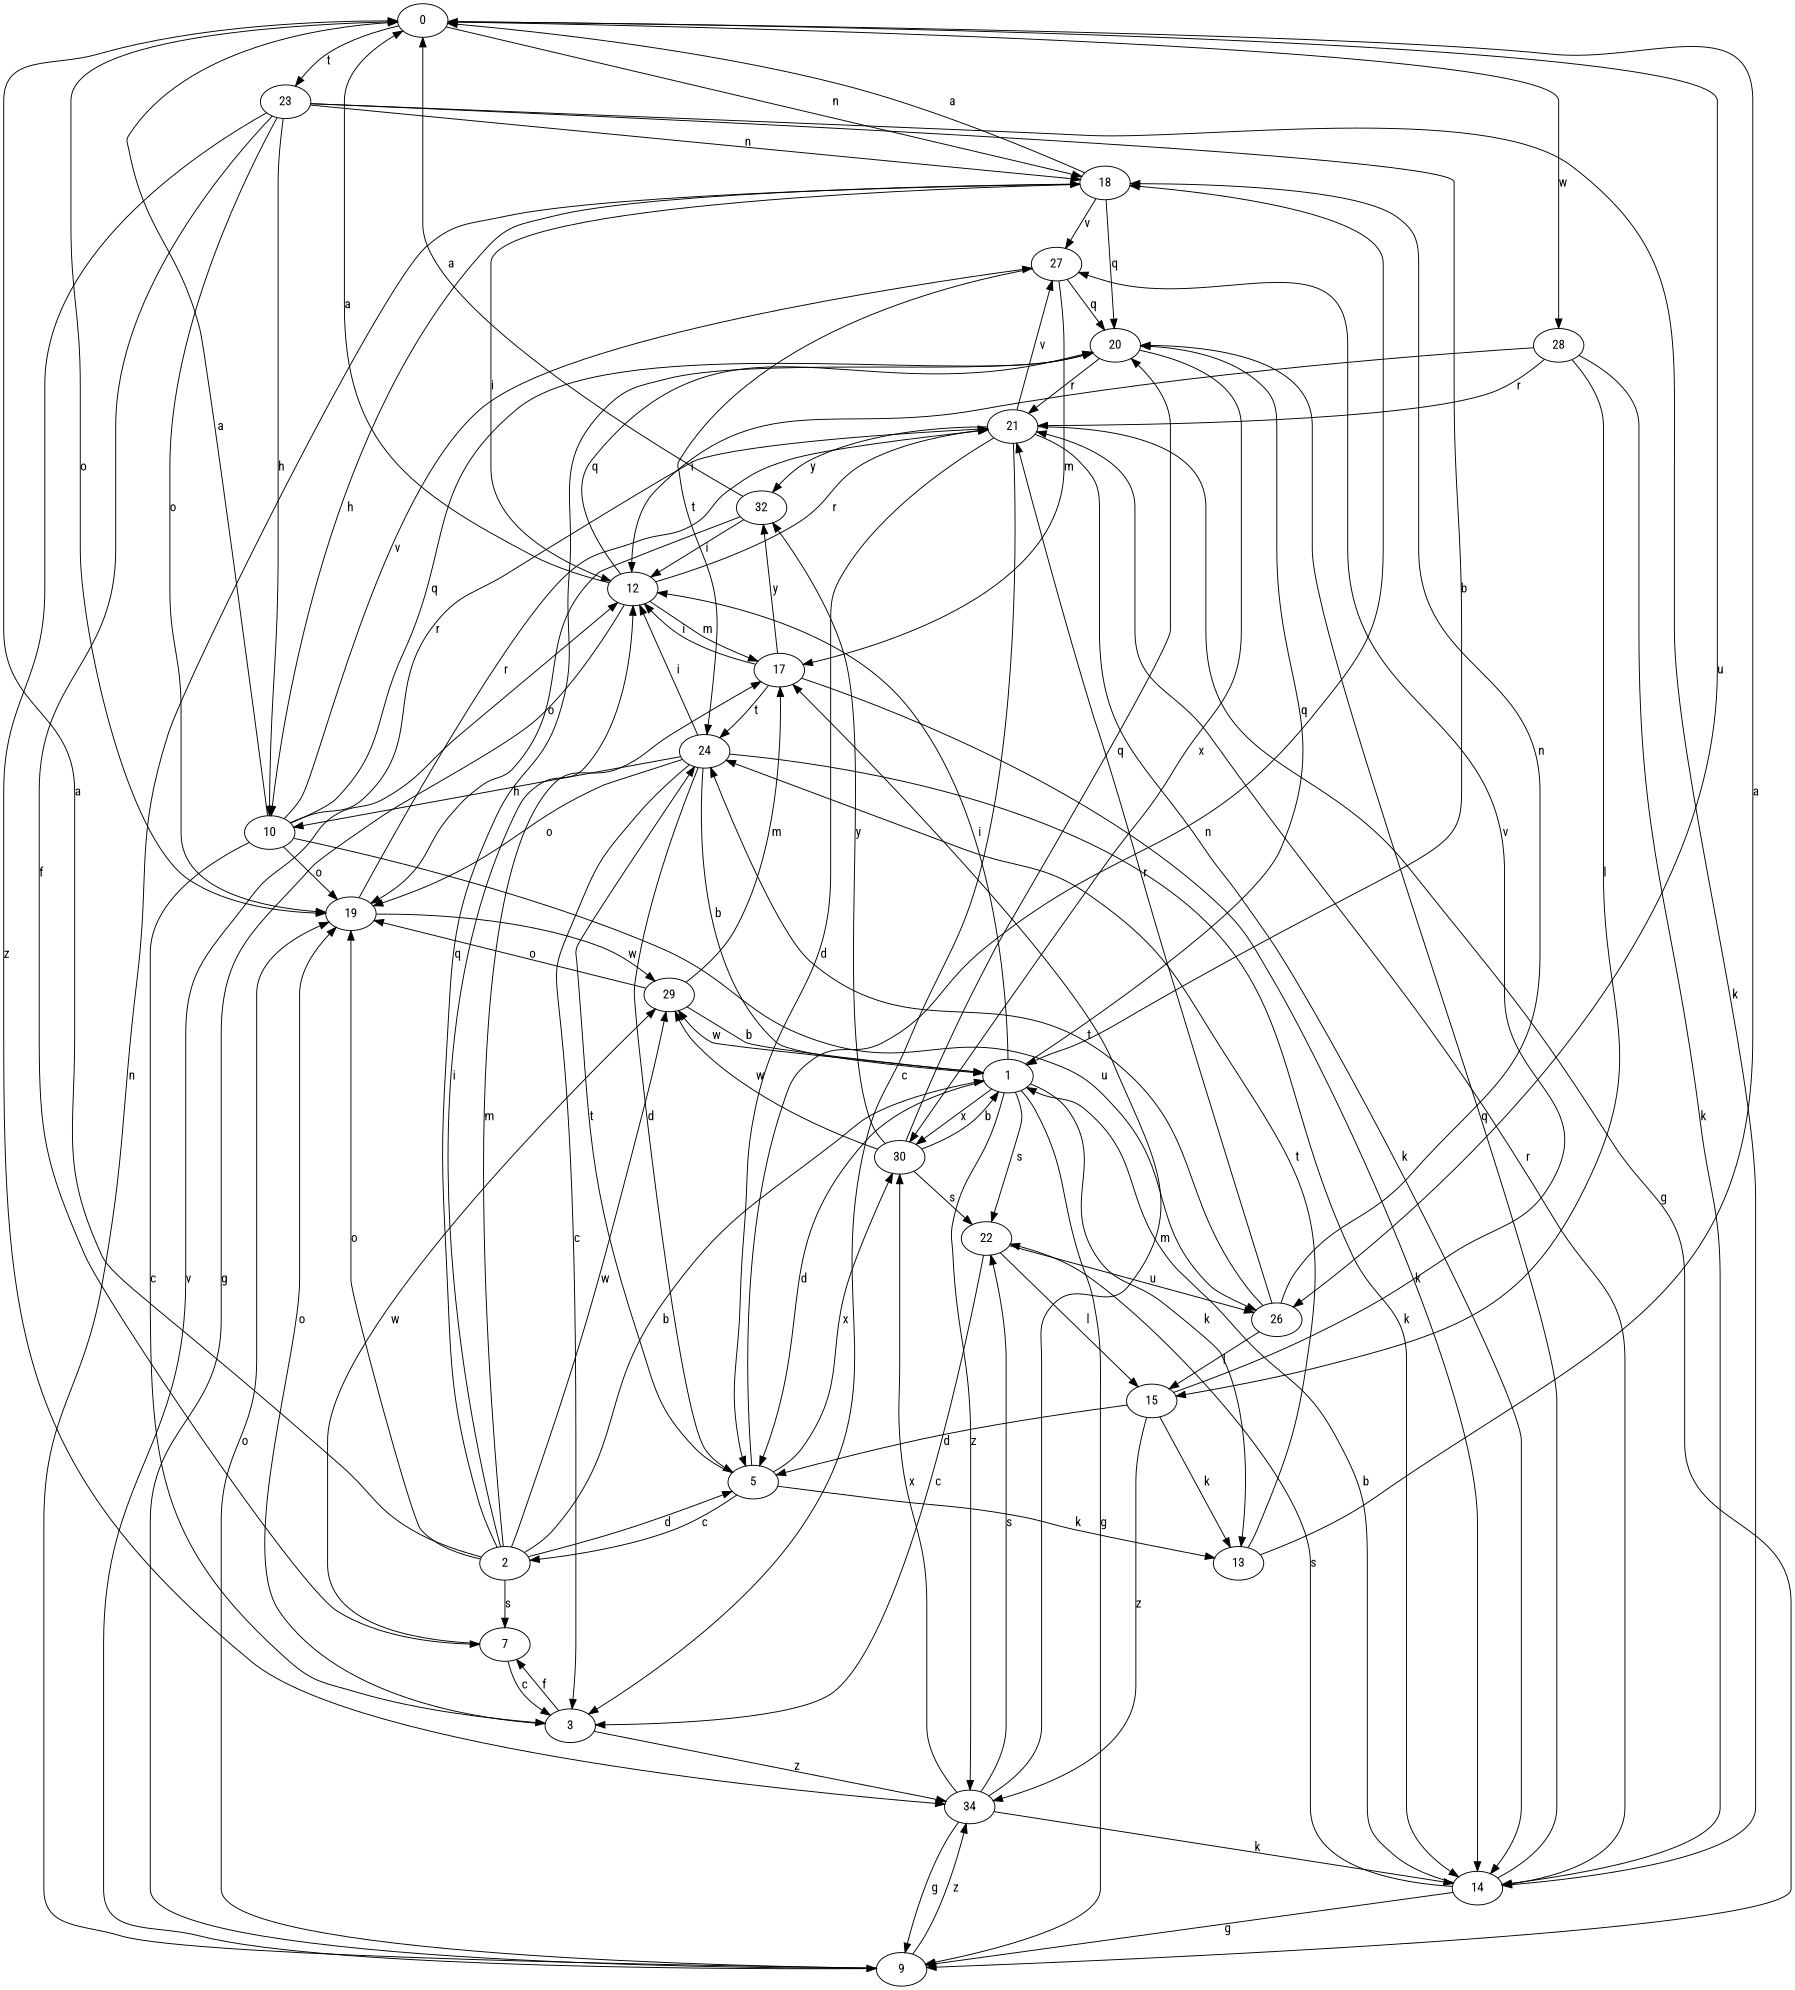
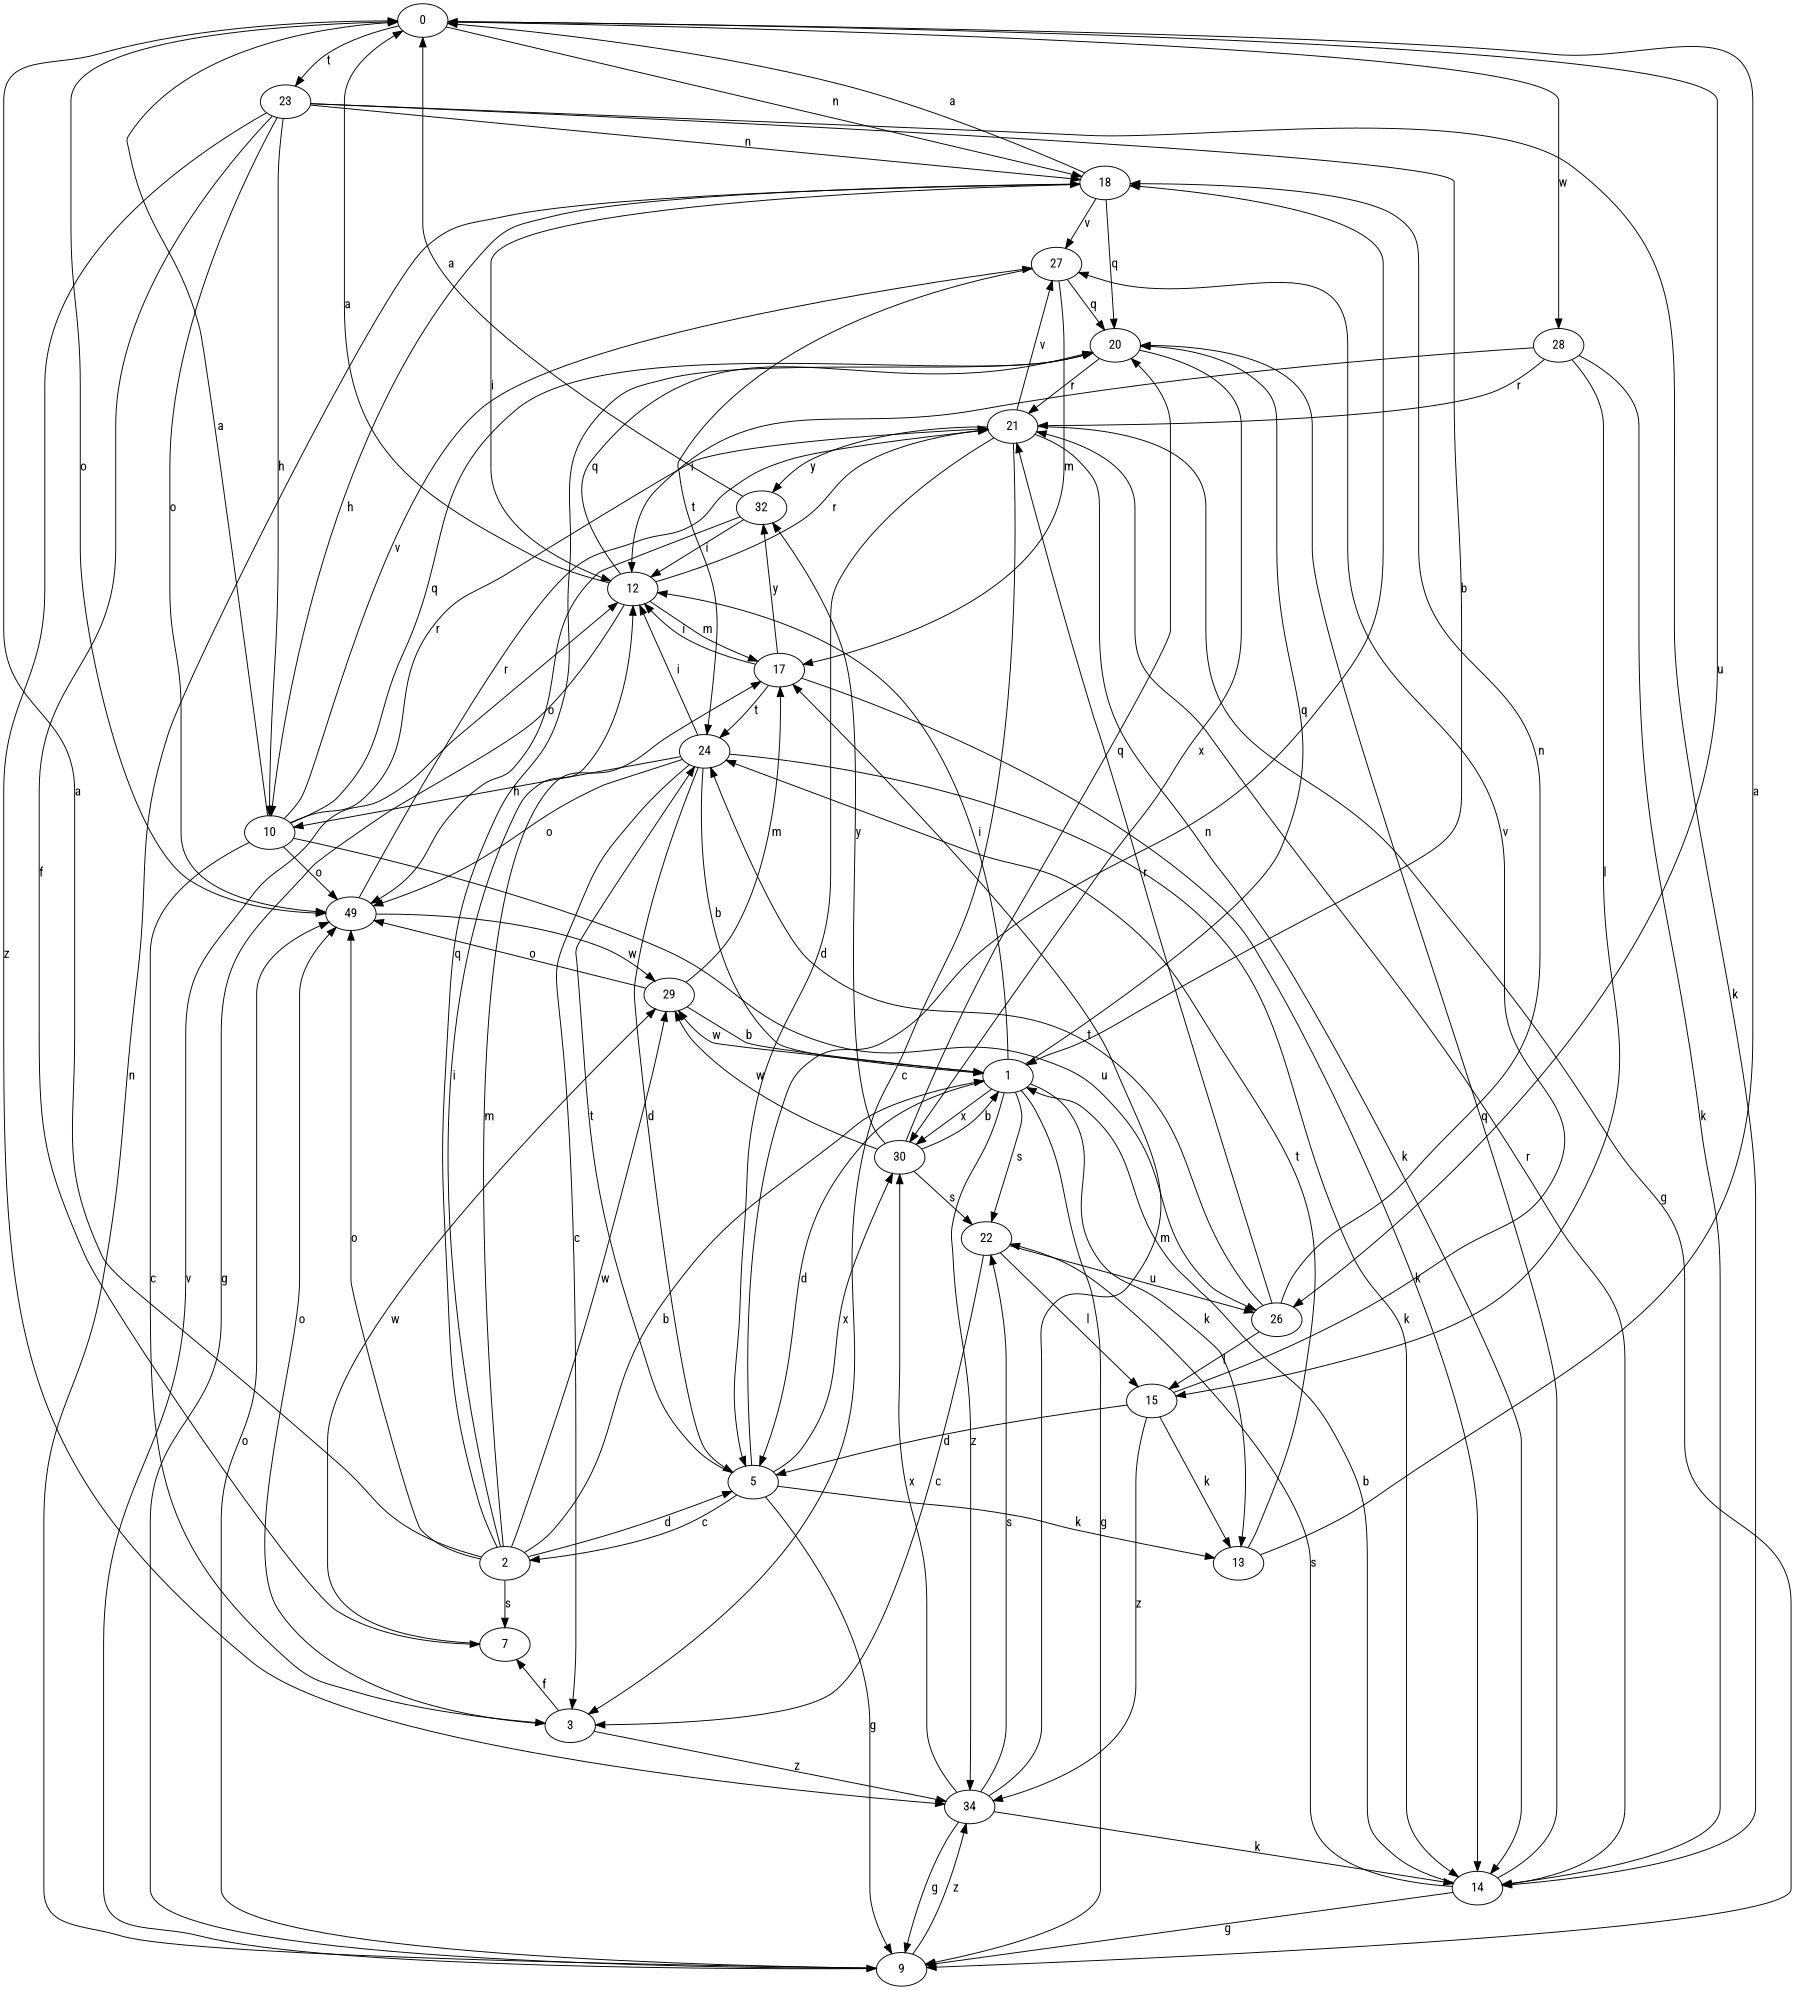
node "19": label "19" -> "49"
edge "7" -> "3": removed, label "c"
edge "5" -> "9": added, label "g"
